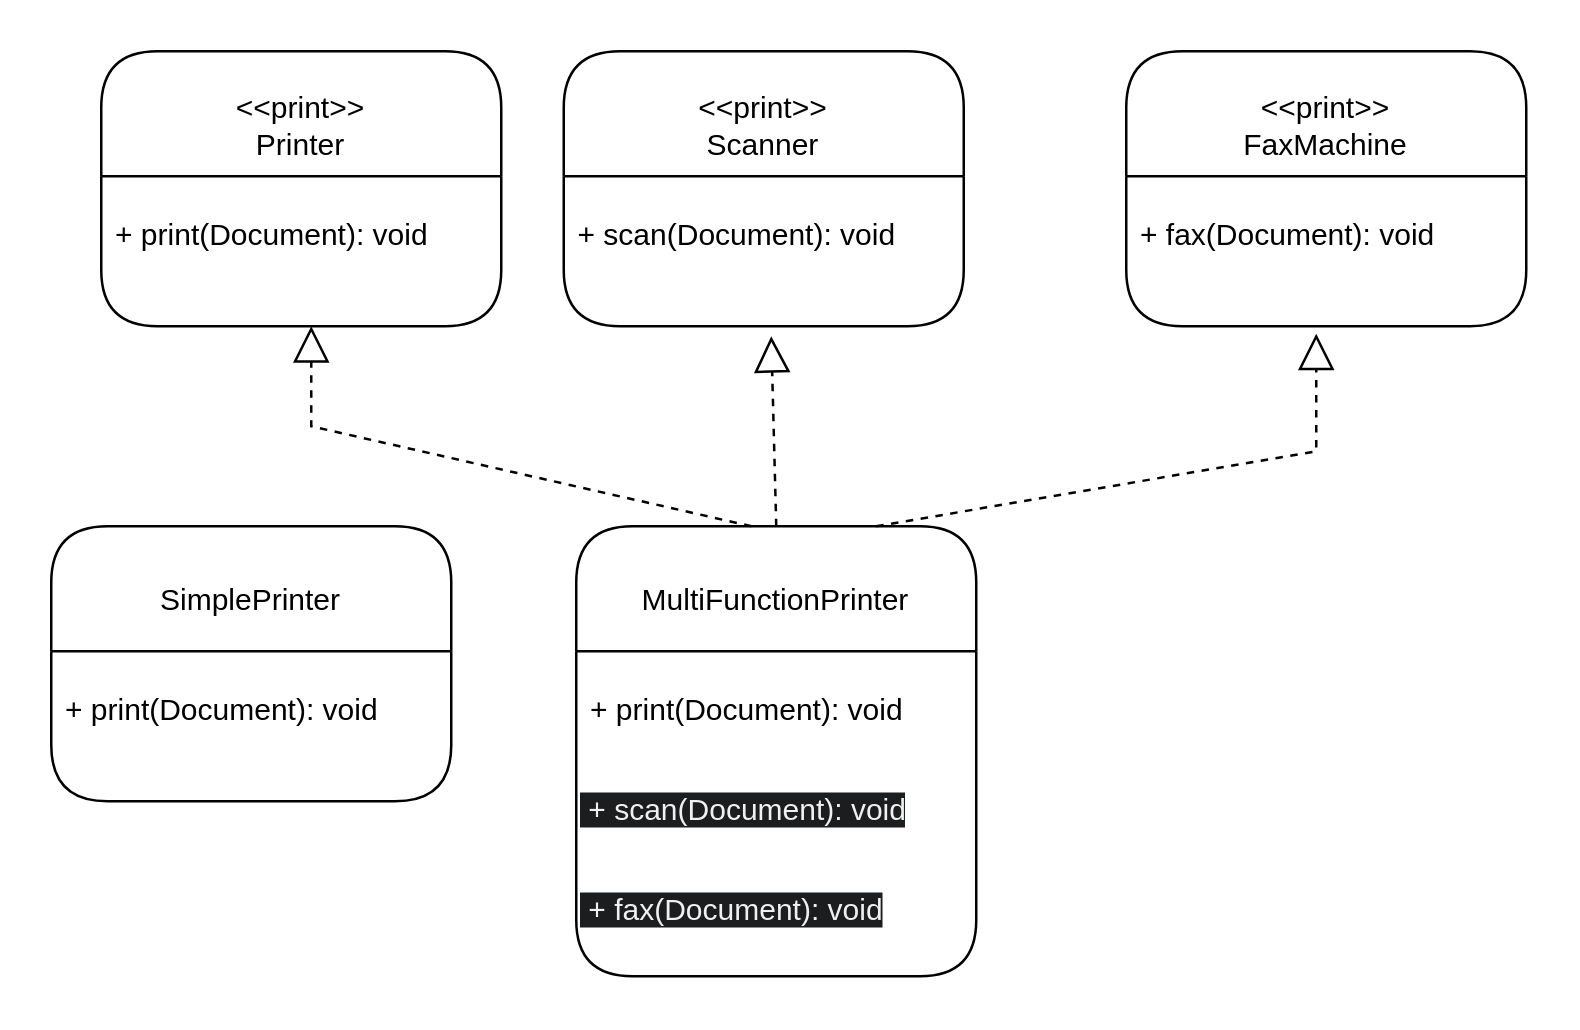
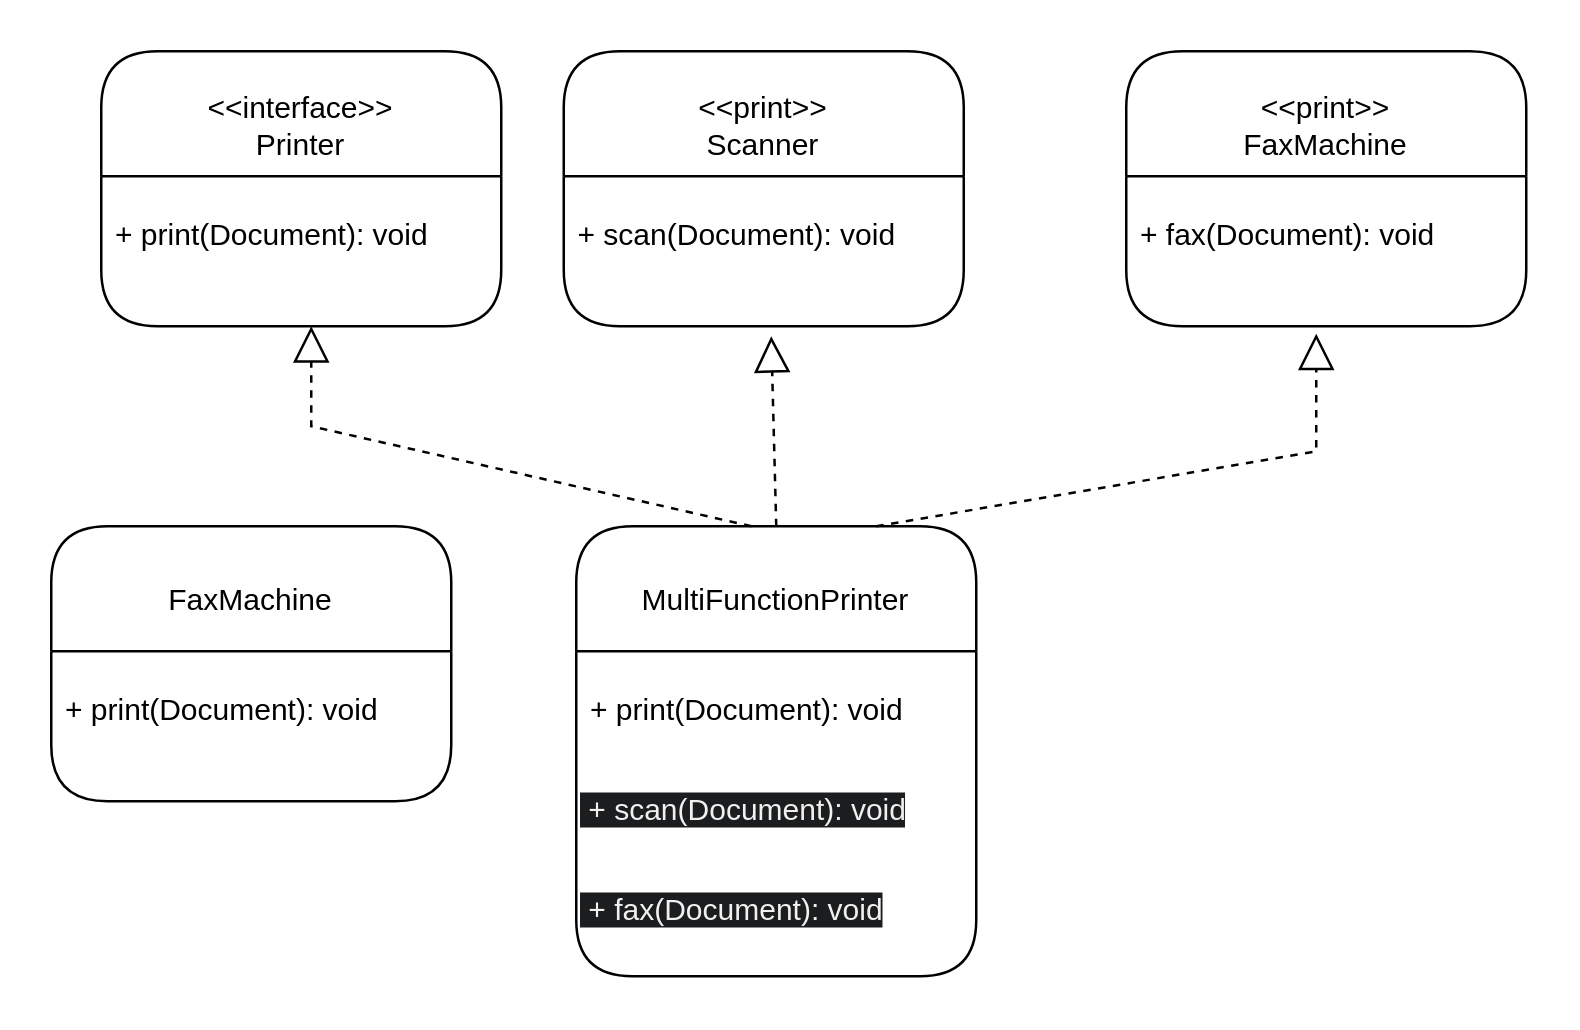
node "<<print>> Printer": label "<<print>> Printer" -> "<<interface>> Printer"
node "SimplePrinter": label "SimplePrinter" -> "FaxMachine"
